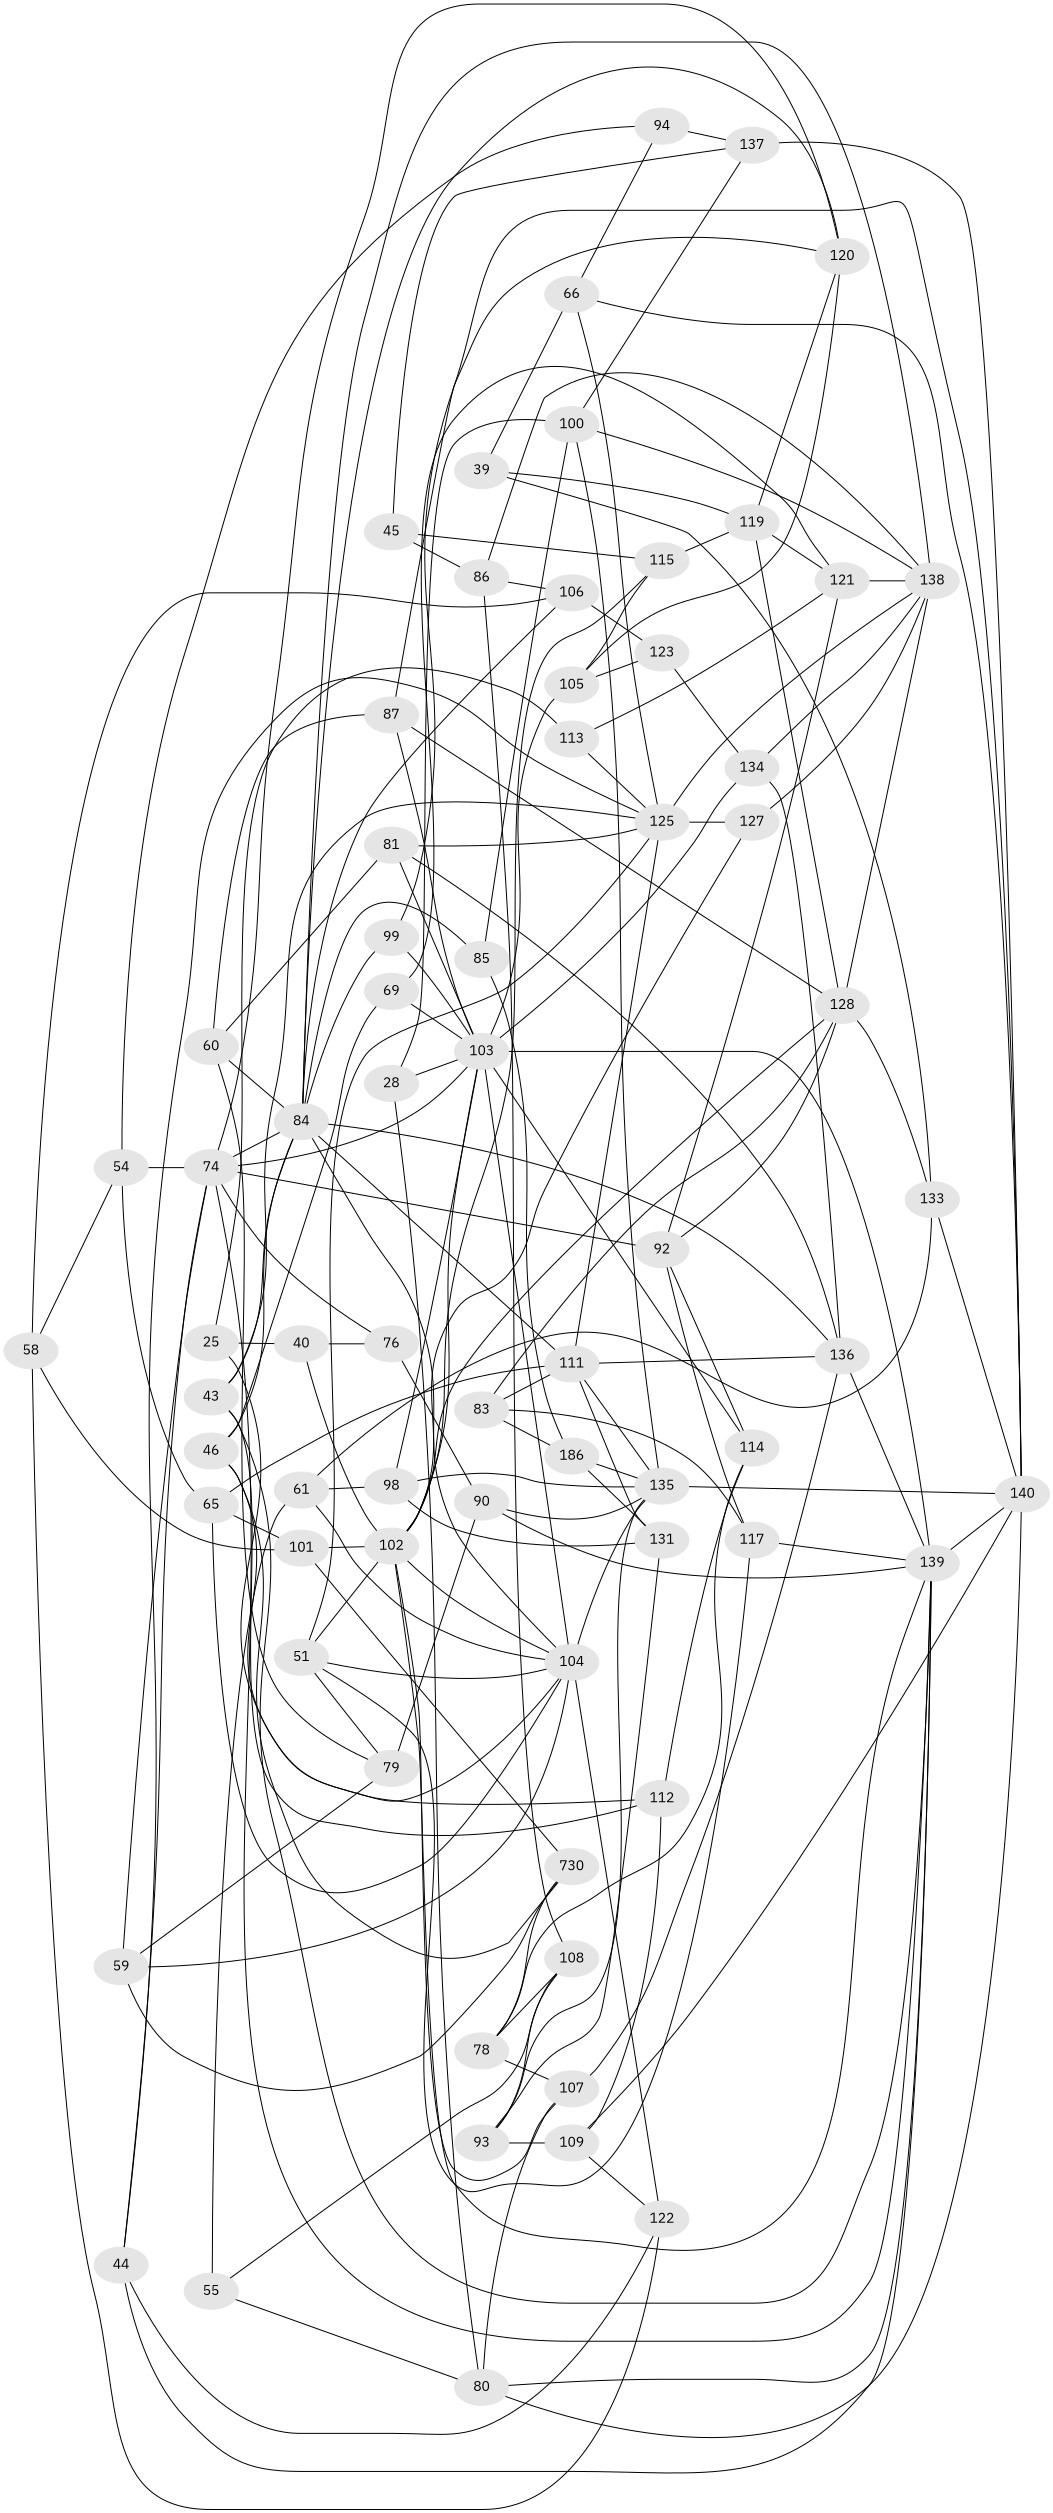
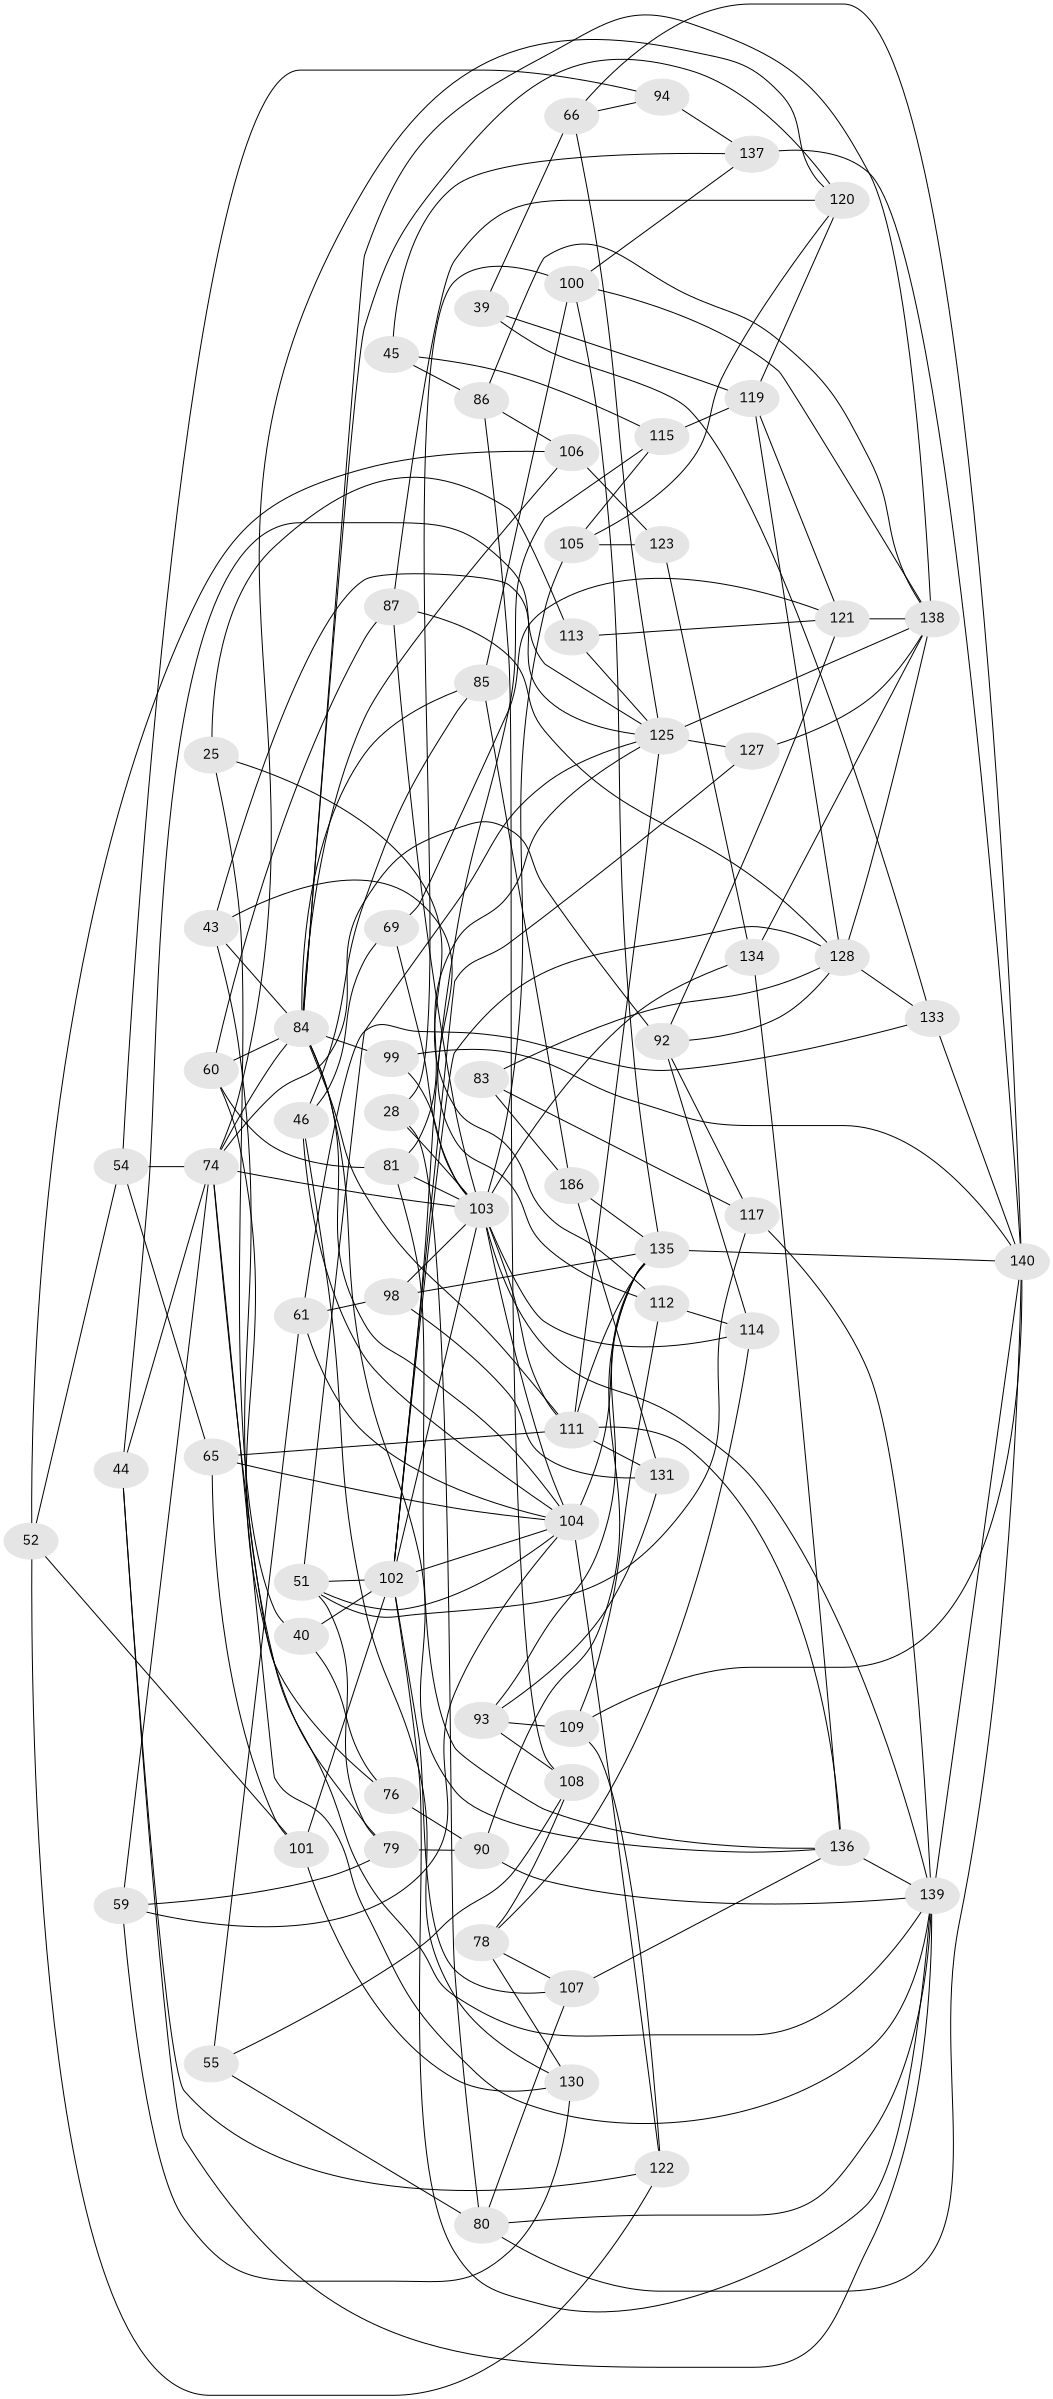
edge "84" -- "46": now "85" -- "46"
node "58": label "58" -> "52"
edge "111" -- "83": now "111" -- "103"
node "730": label "730" -> "130"
